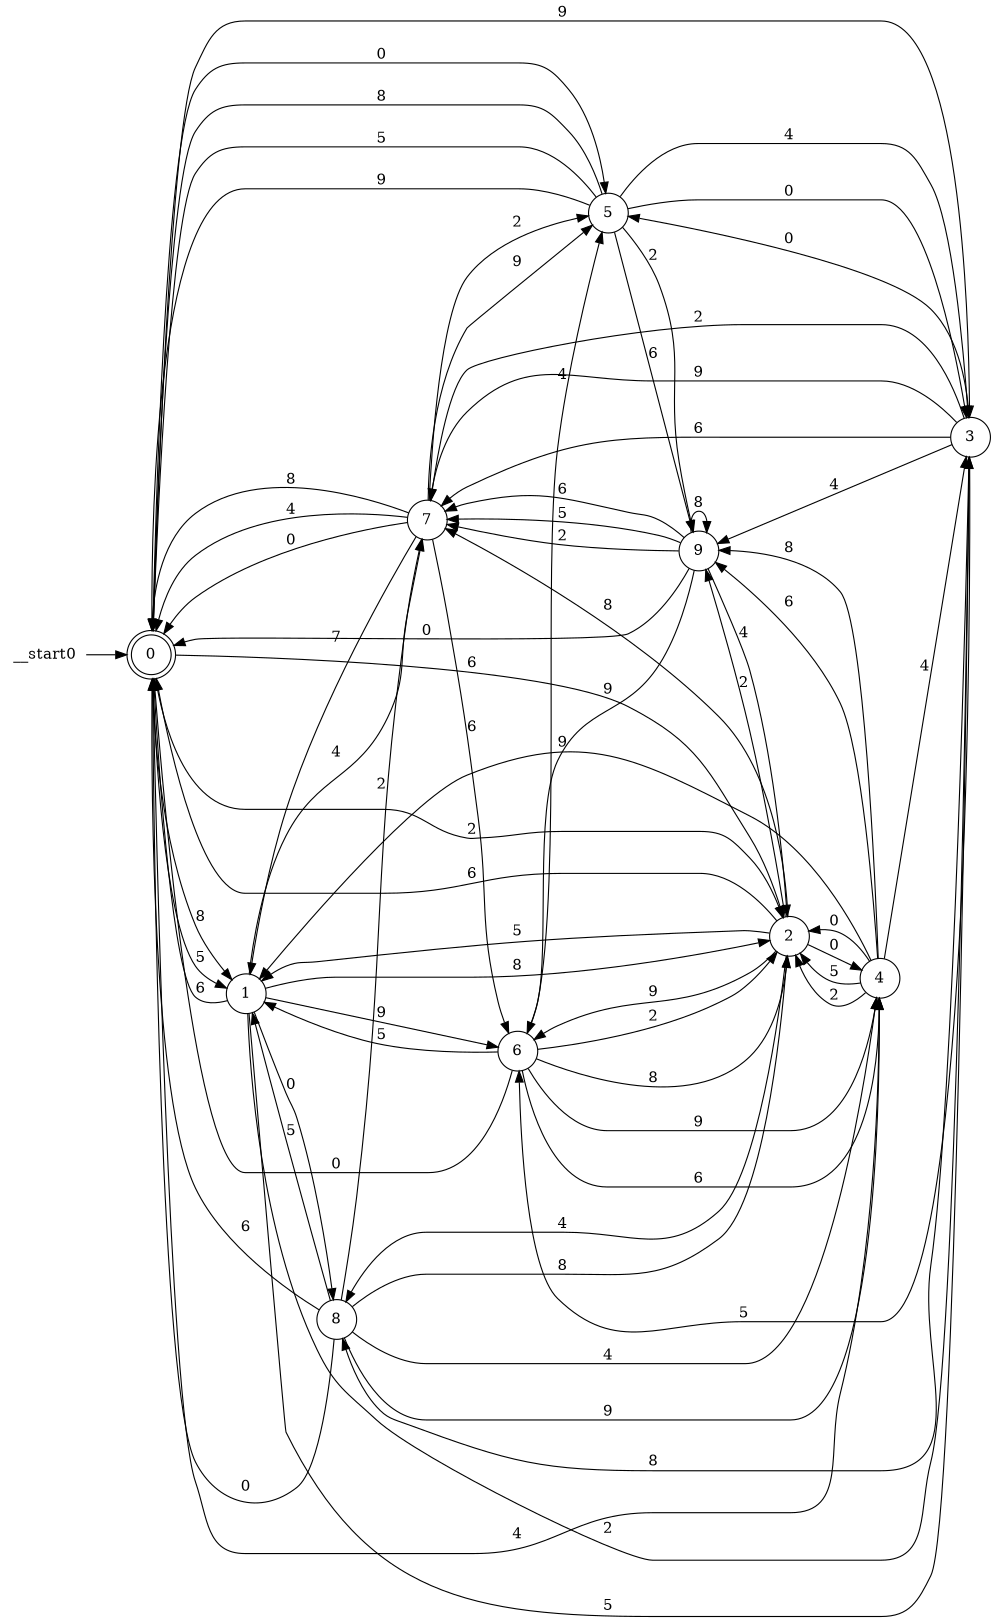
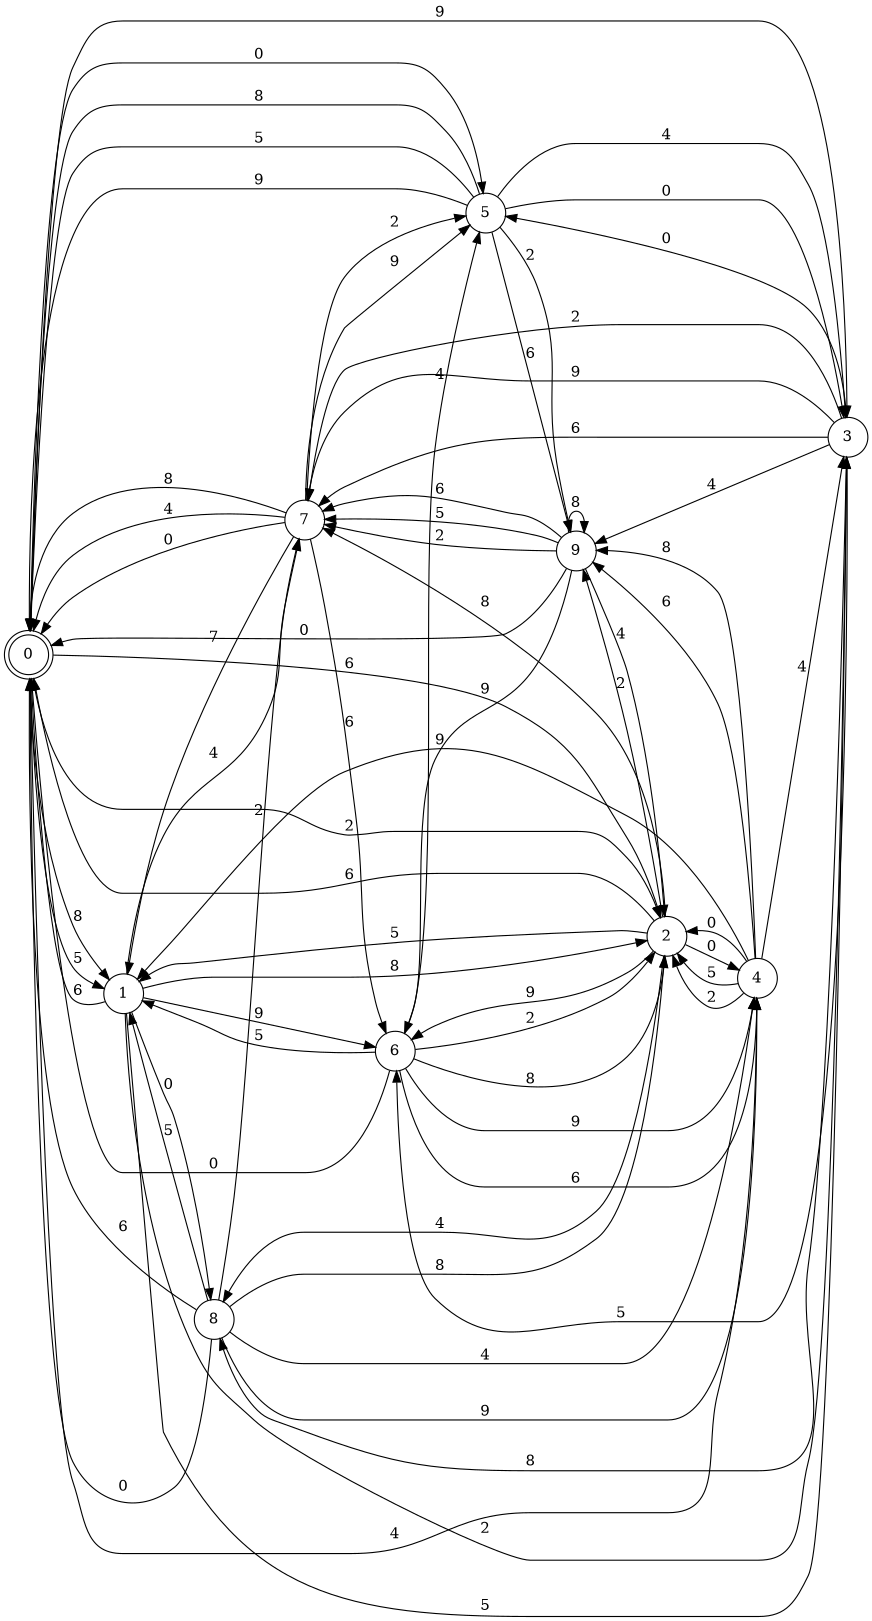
node "__start0": removed
